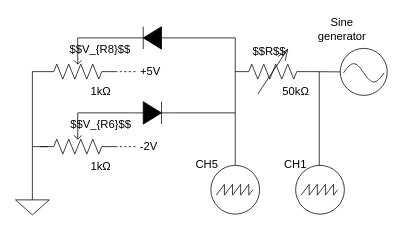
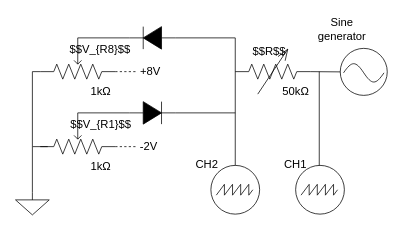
node "+5V": label "+5V" -> "+8V"
node "$$V_{R6}$$": label "$$V_{R6}$$" -> "$$V_{R1}$$"
node "CH5": label "CH5" -> "CH2"
